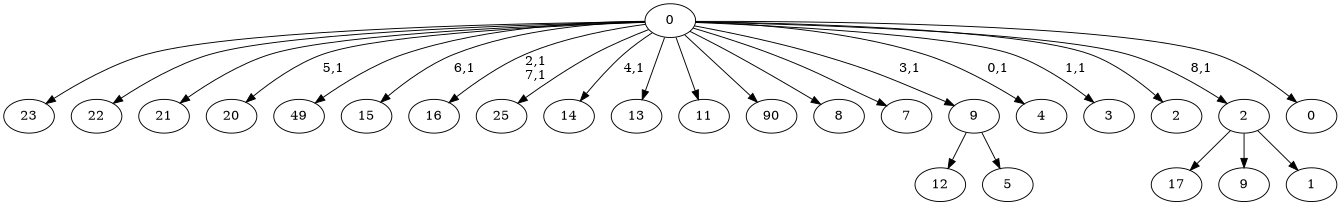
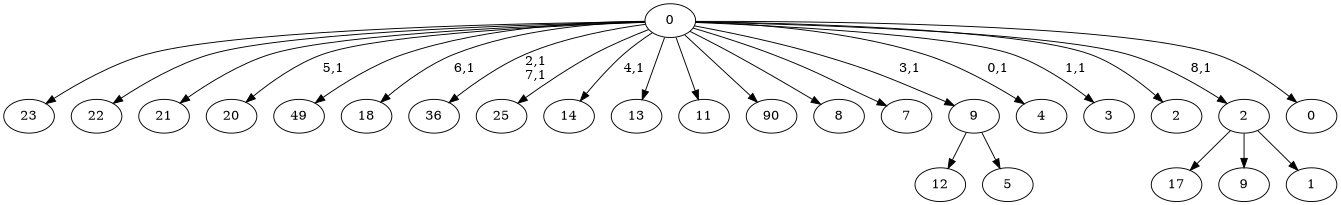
node "15": label "15" -> "18"
node "16": label "16" -> "36"
